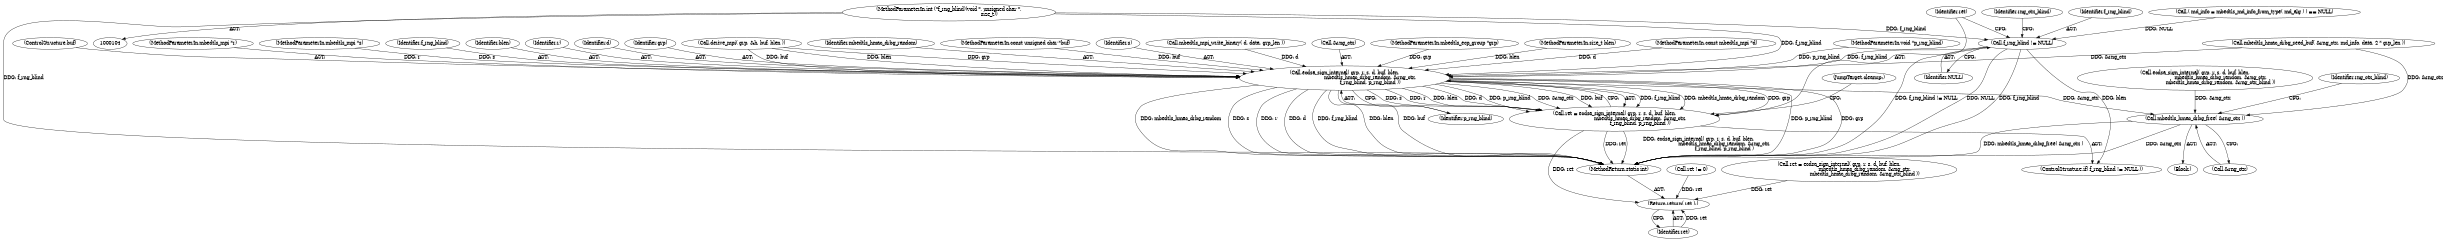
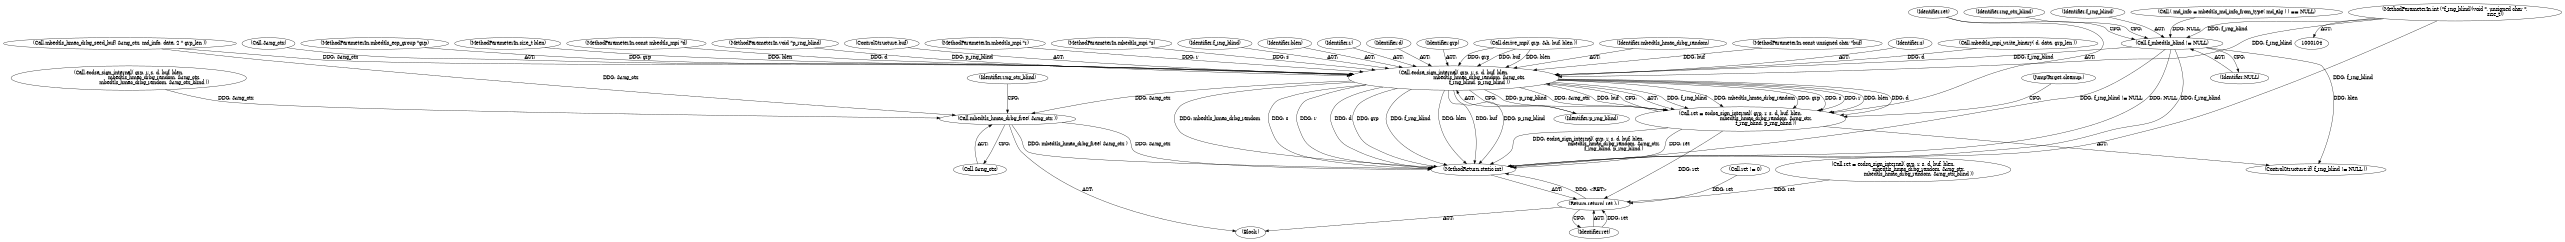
node "(Call,f_rng_blind != NULL)": label "(Call,f_rng_blind != NULL)" -> "(Call,f_mbedtls_blind != NULL)"
edge "(Return,return( ret );)" -> "(MethodReturn,static int)": added, label "DDG: <RET>"
edge "(Return,return( ret );)" -> "(Block,)": added, label "AST:"
